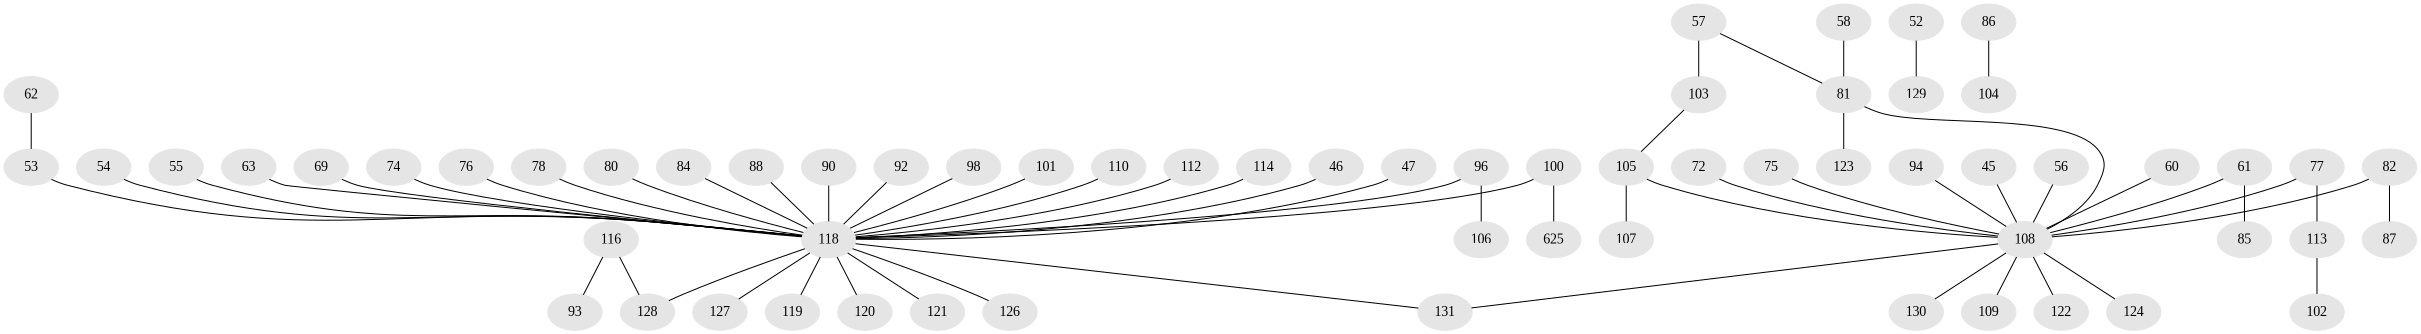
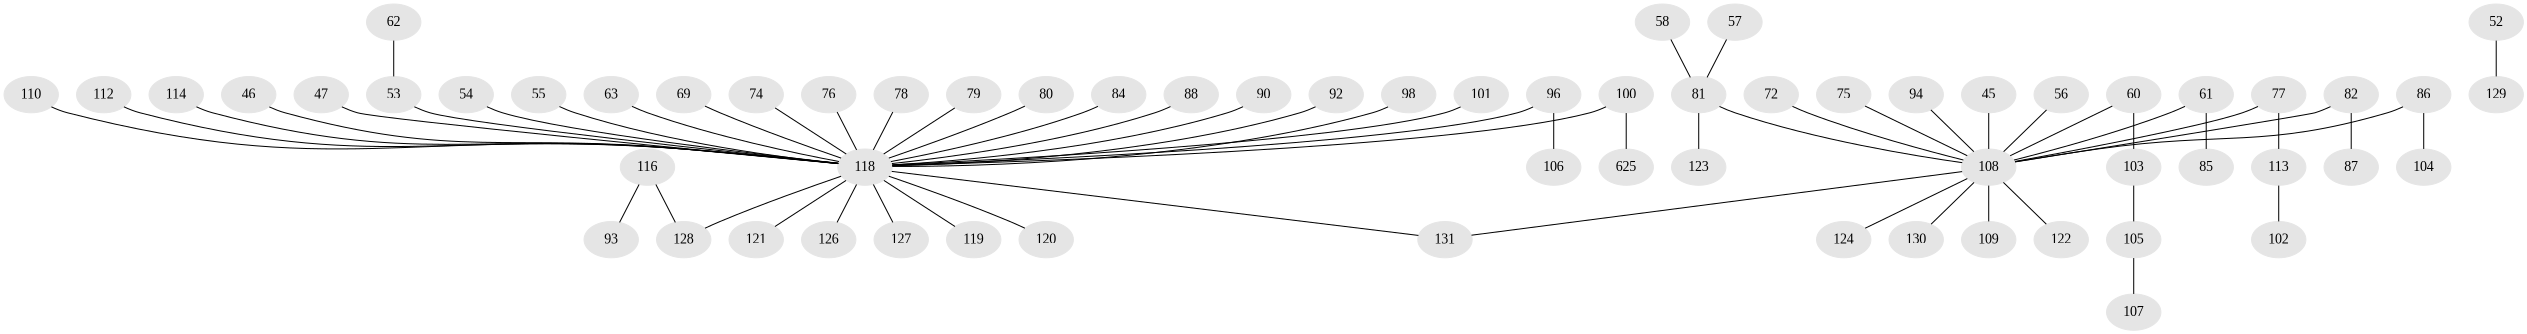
edge "57" -- "103": now "60" -- "103"
node "79": added
edge "105" -- "108": now "86" -- "108"
